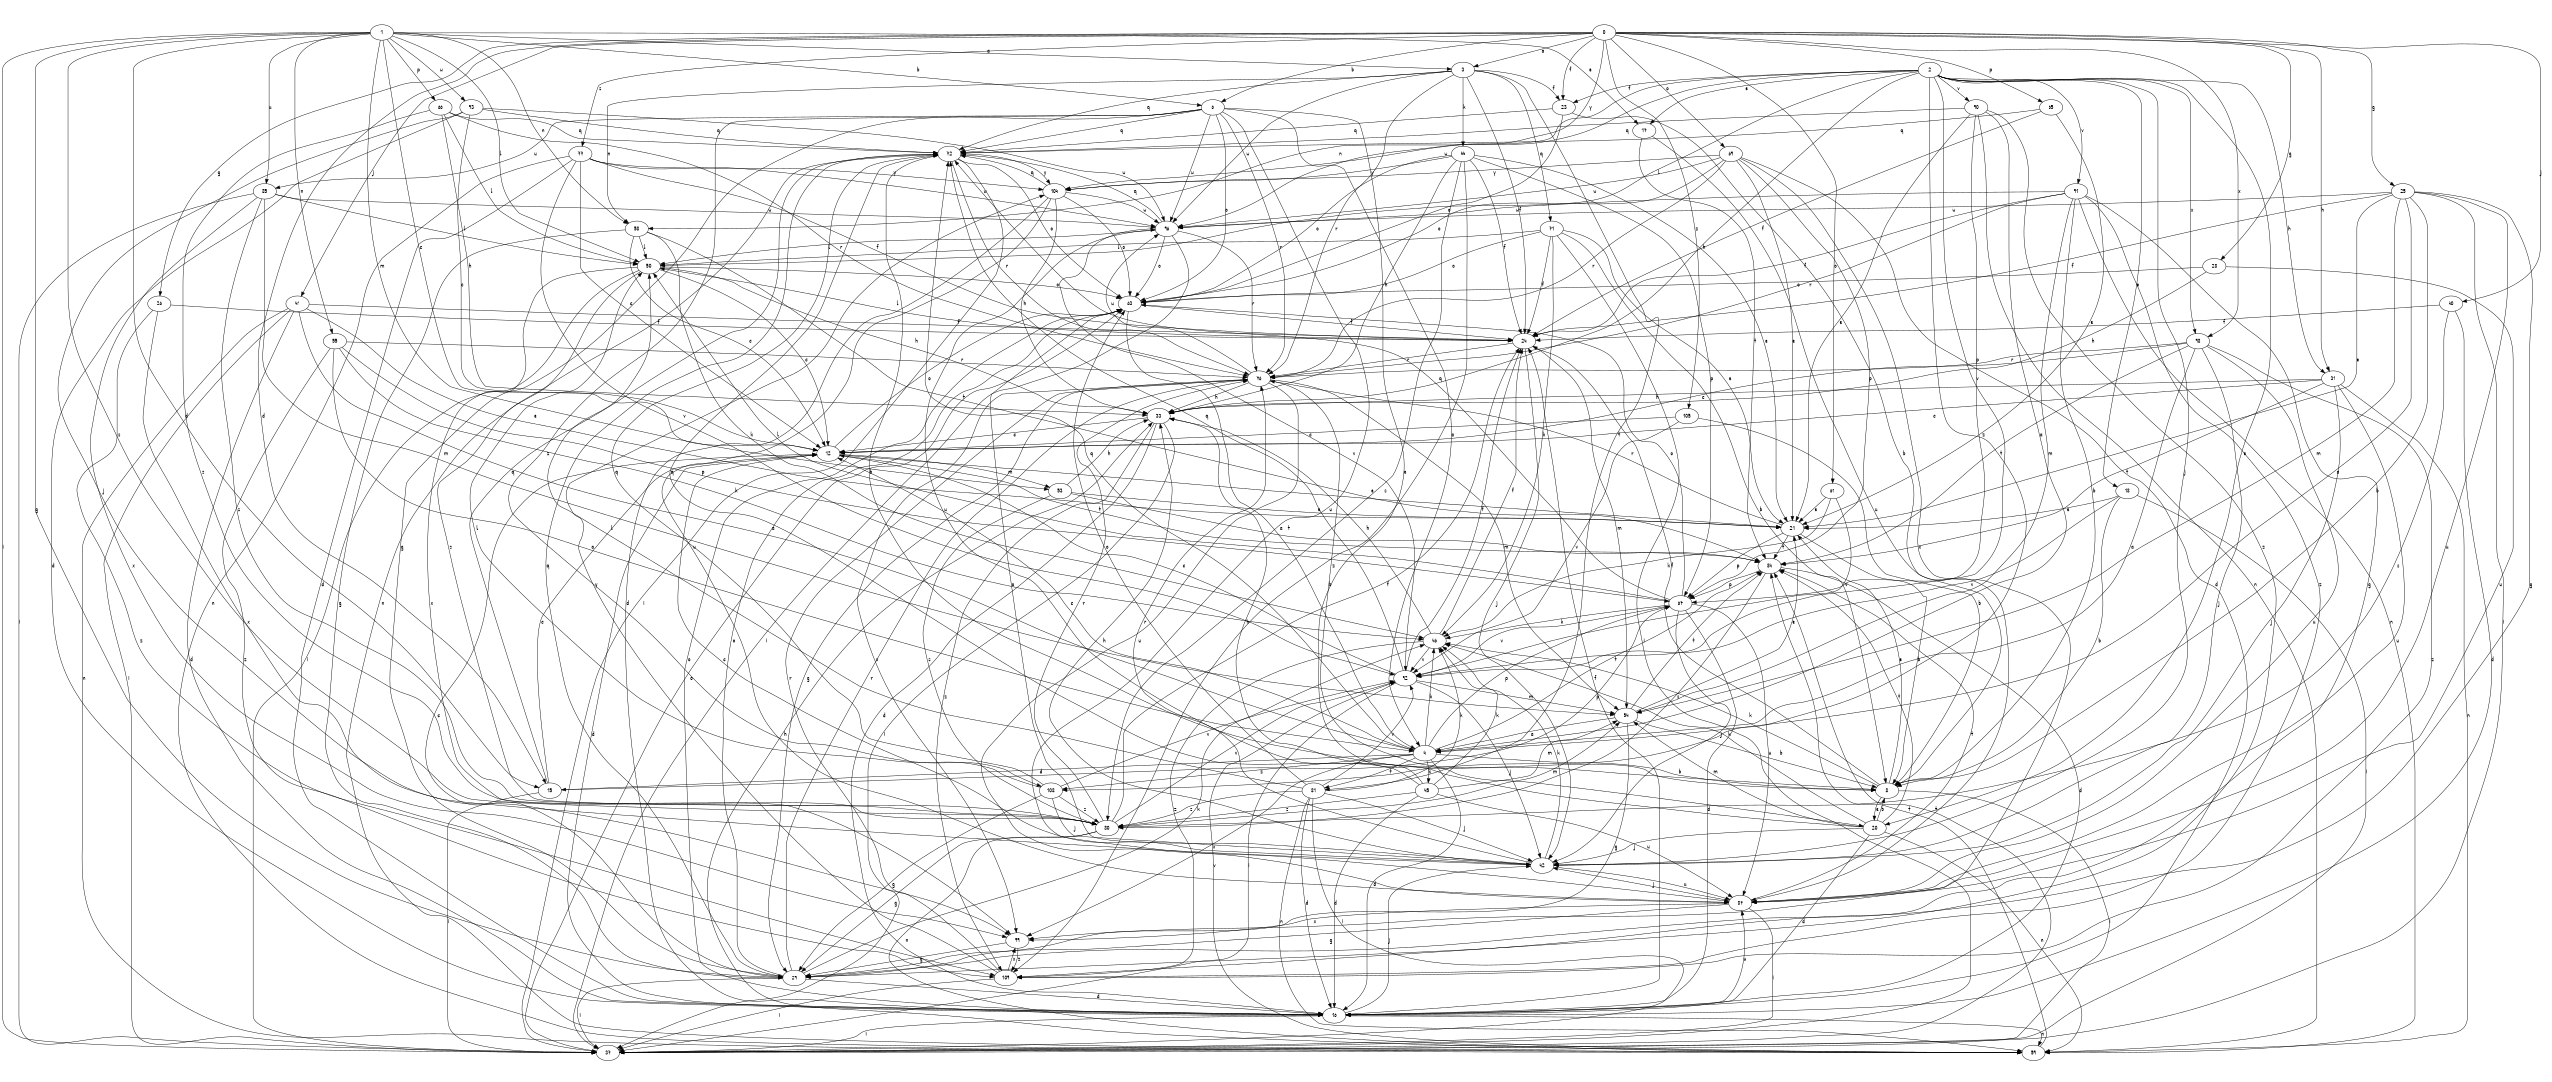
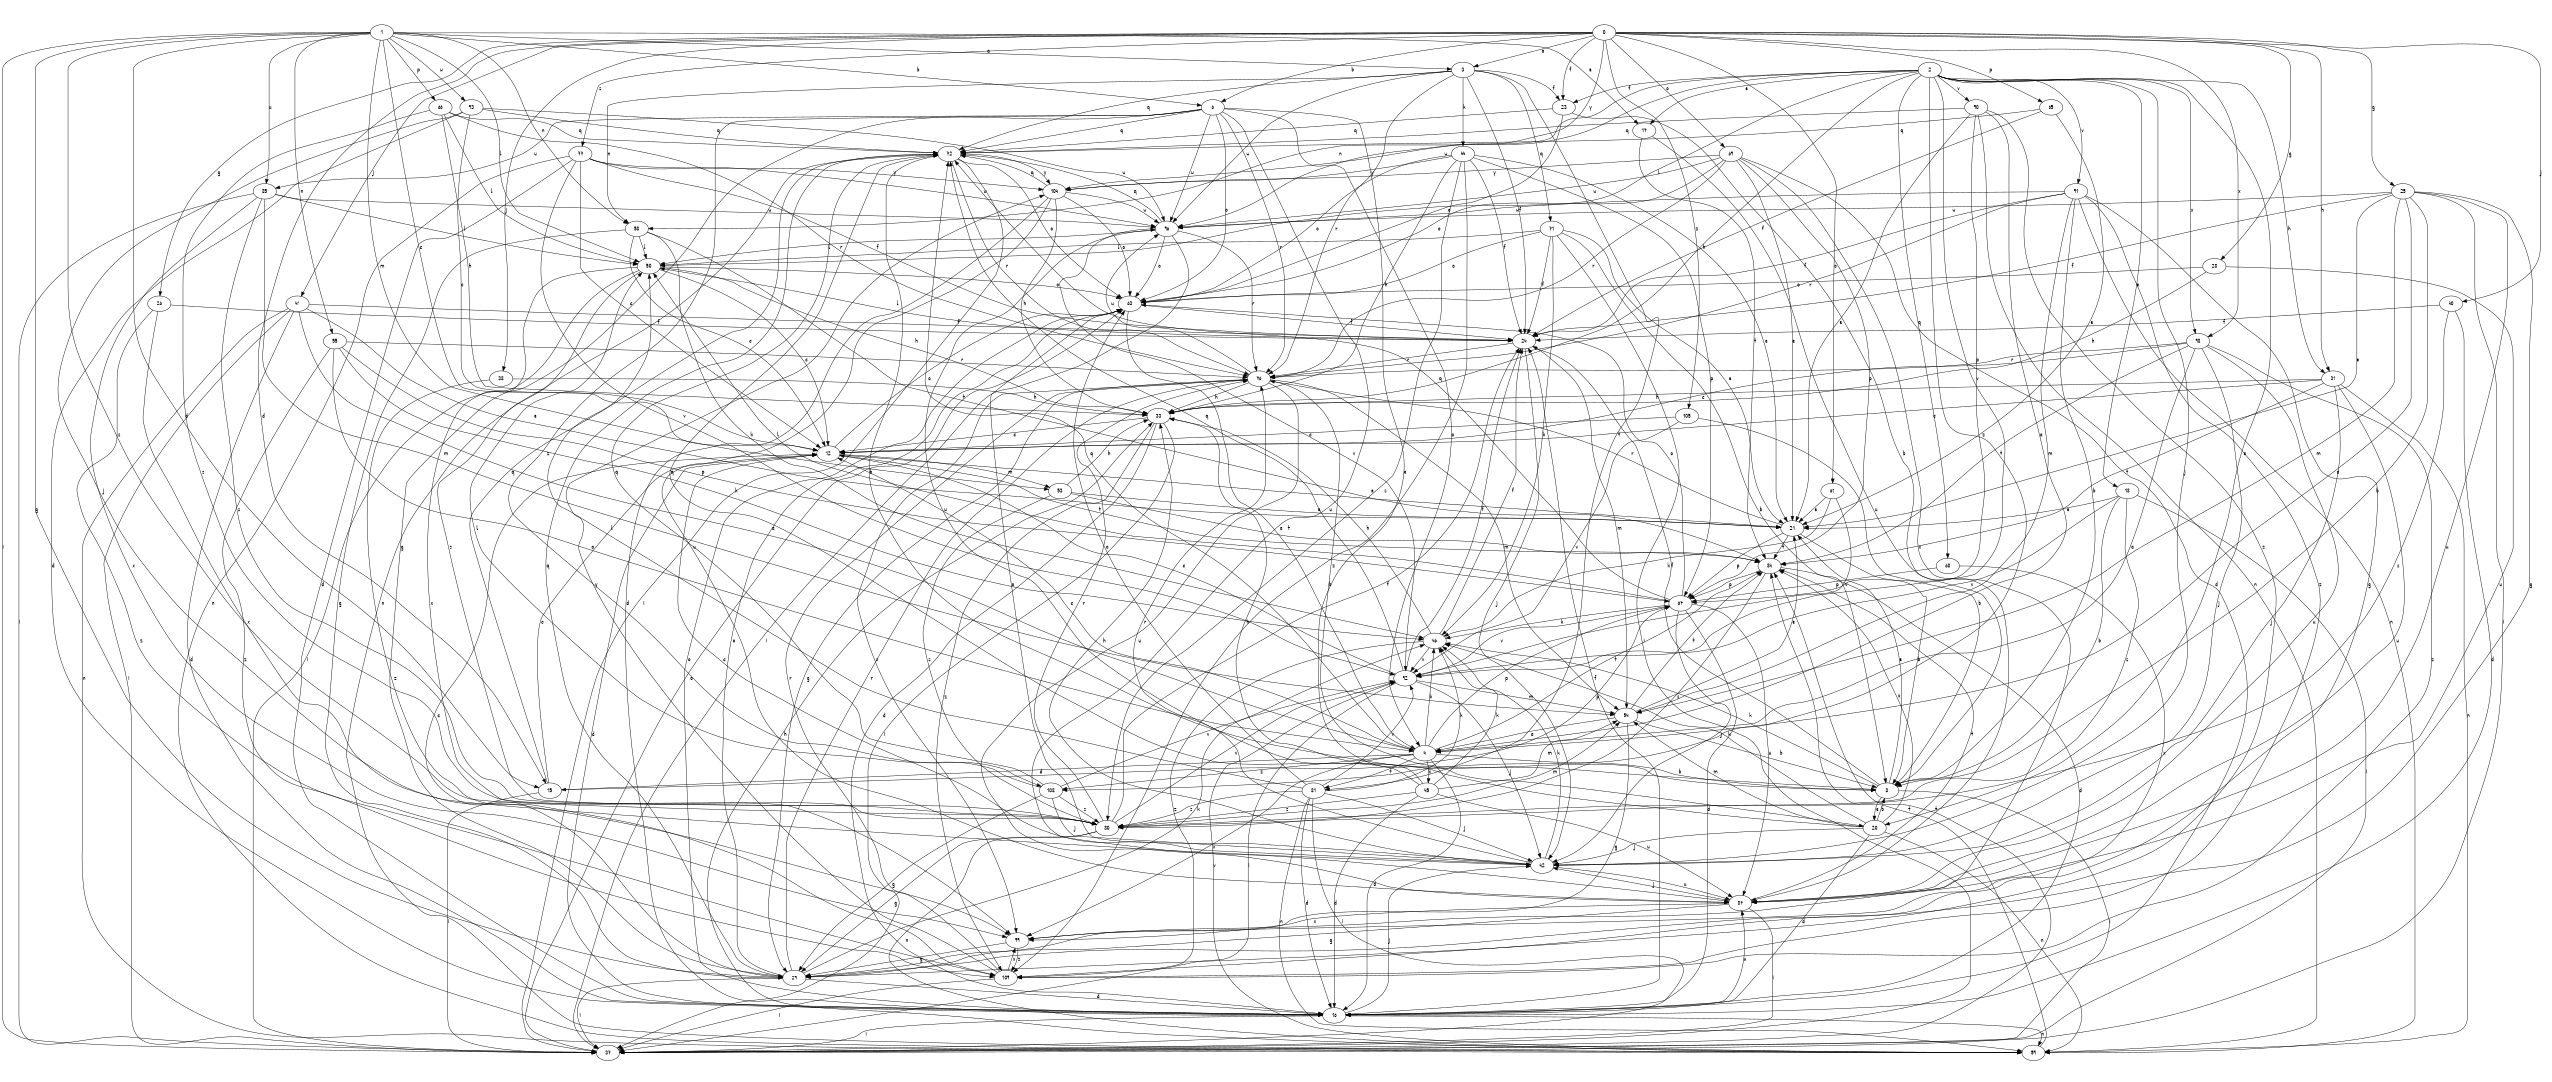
node "38": added
node "68": added
edge "18" -> "80": added, label "s"
